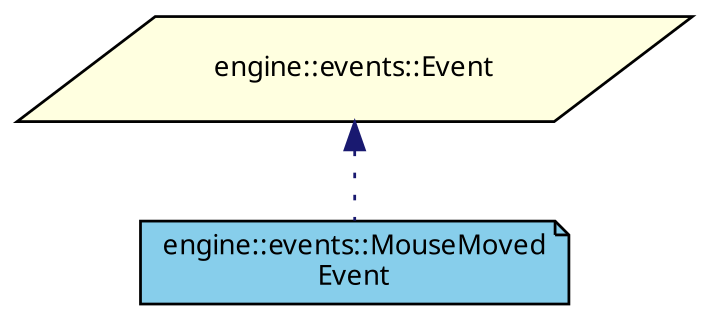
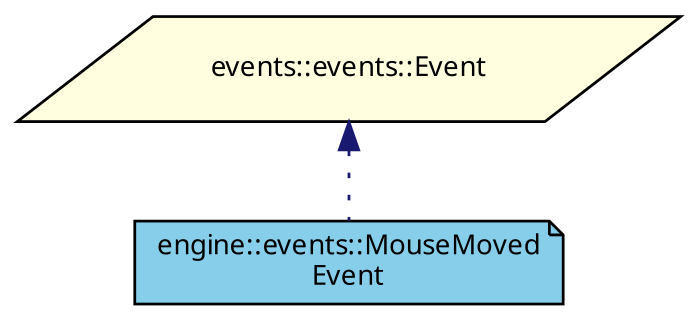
node "engine::events::Event": label "engine::events::Event" -> "events::events::Event"
